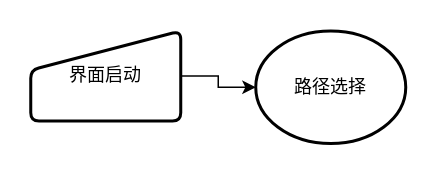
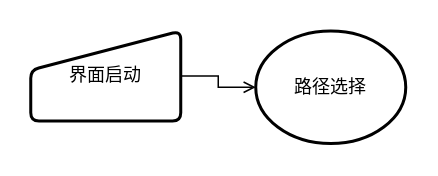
edge "界面启动" -> "路径选择": arrowhead classic -> open
